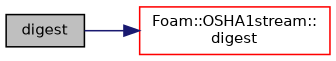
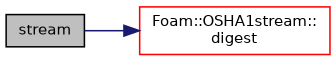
node "digest": label "digest" -> "stream"
